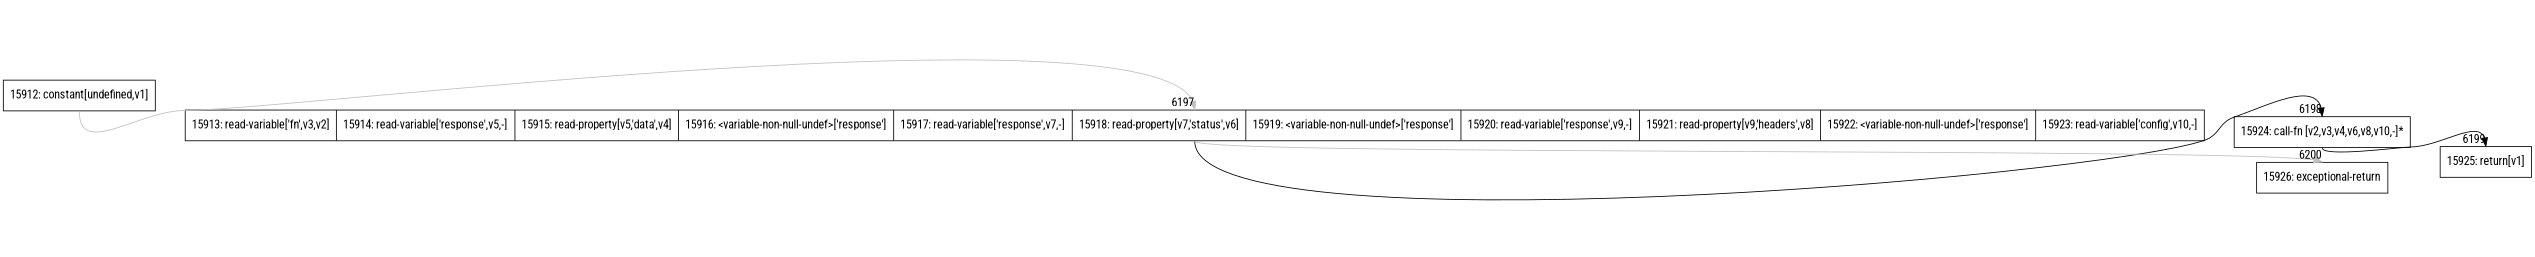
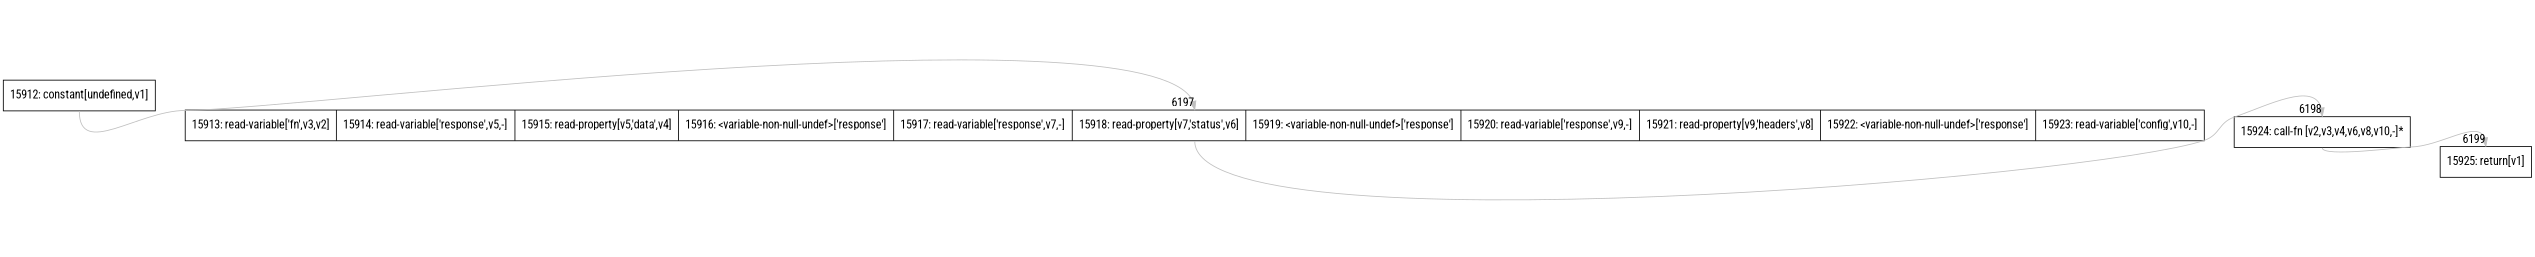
edge "15924: call-fn [v2,v3,v4,v6,v8,v10,-]*" -> "15925: return[v1]": color black -> gray
node "15926: exceptional-return": removed
edge "15913: read-variable['fn',v3,v2]" -> "15924: call-fn [v2,v3,v4,v6,v8,v10,-]*": color black -> gray
